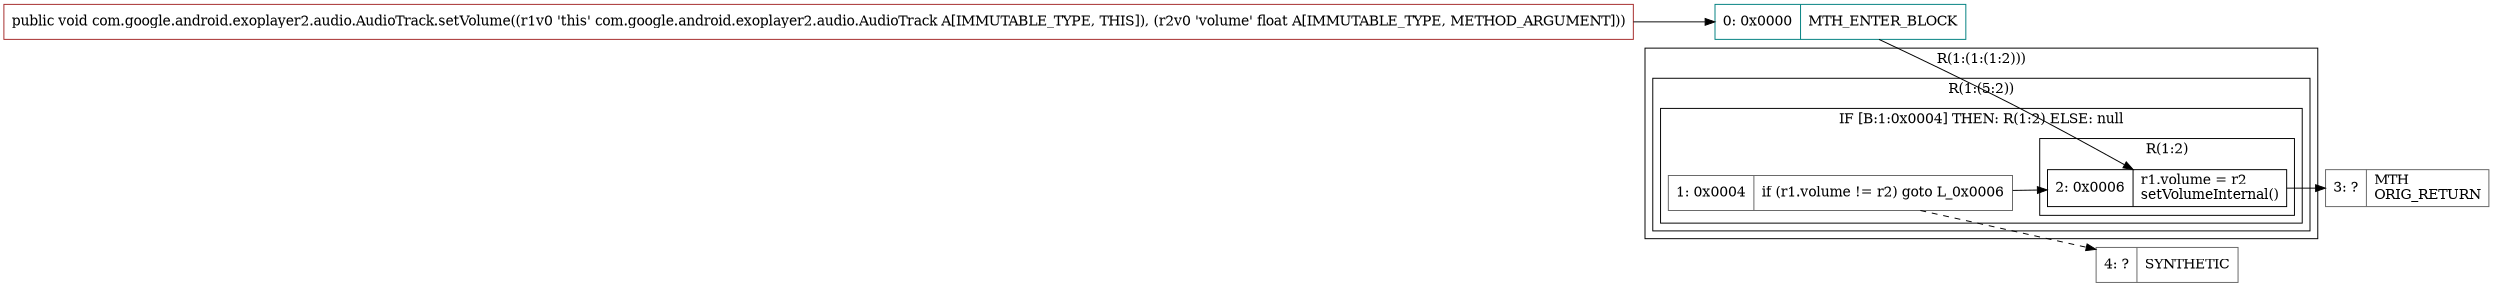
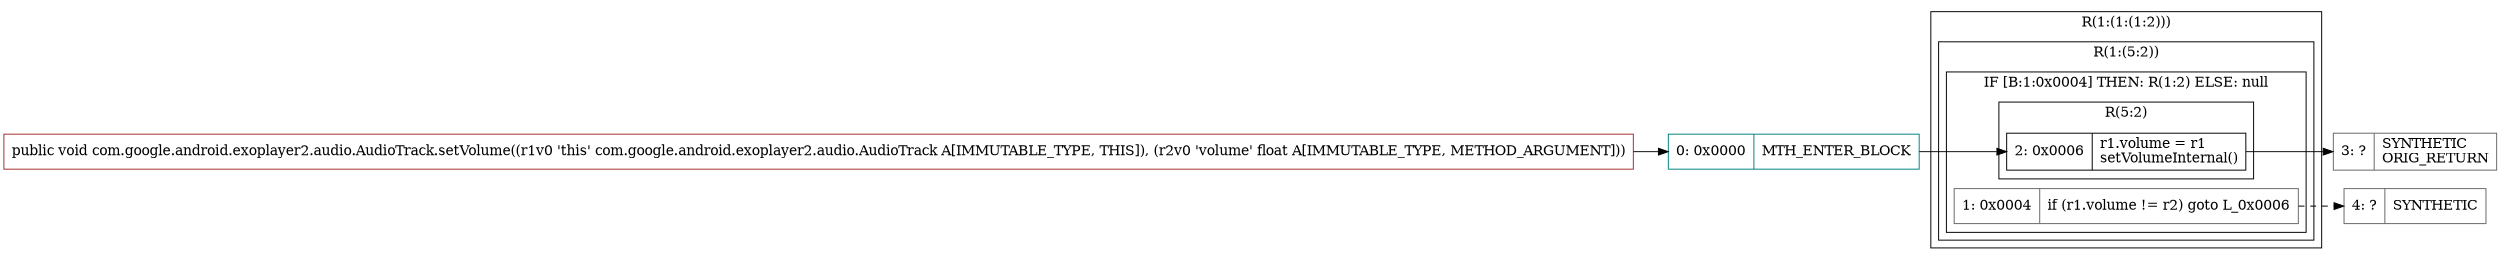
cluster "R(1:2)": label "R(1:2)" -> "R(5:2)"
node "2: 0x0006": text "r1.volume = r2" -> "r1.volume = r1"
node "3: ?": text "MTH" -> "SYNTHETIC"
edge "1: 0x0004" -> "2: 0x0006": removed
